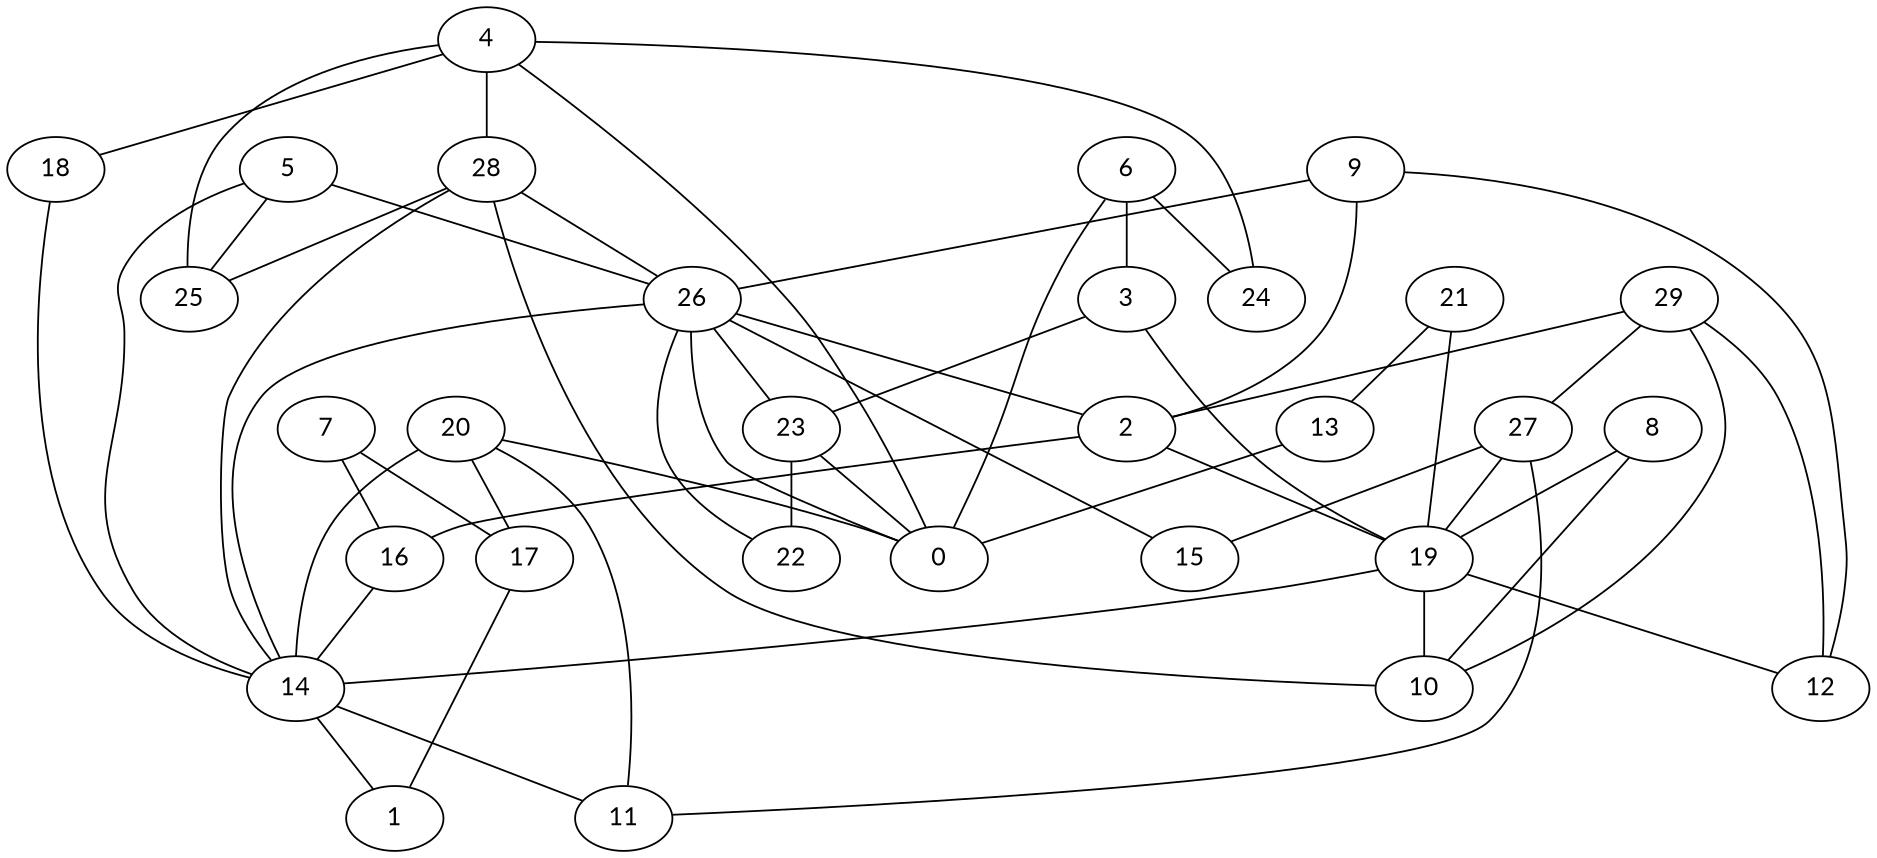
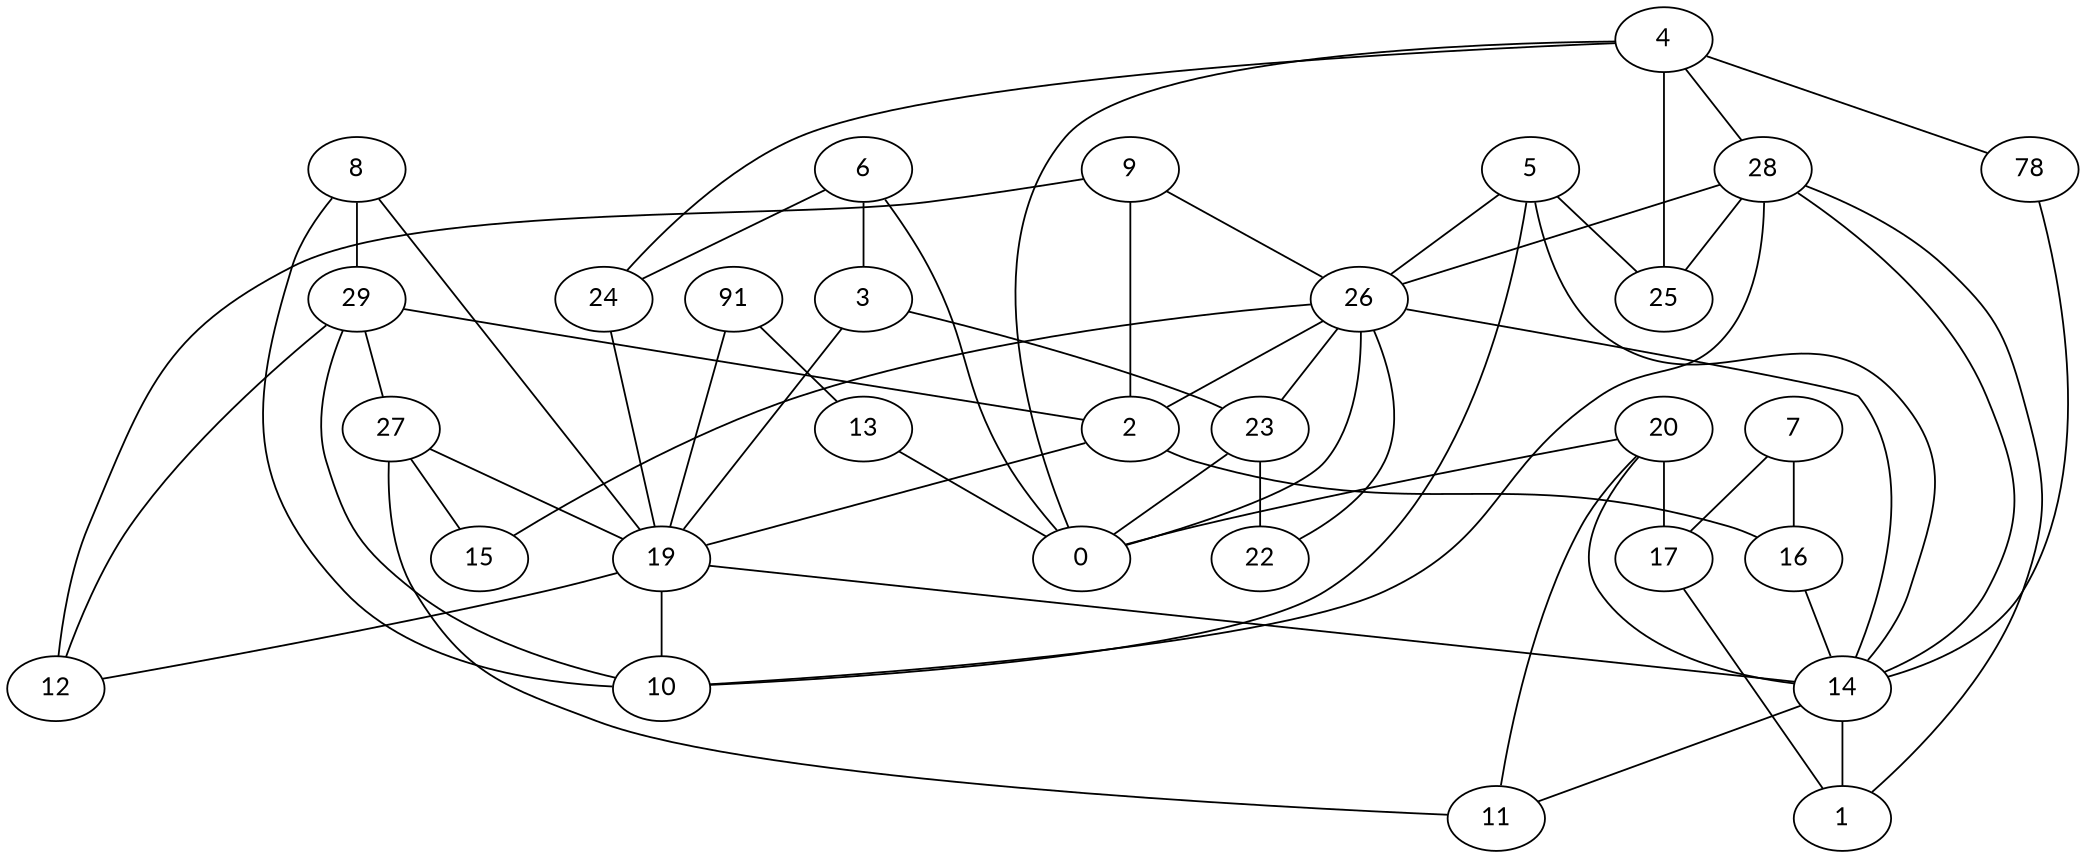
node "18": label "18" -> "78"
edge "8" -- "29": added
node "21": label "21" -> "91"
edge "24" -- "19": added
edge "28" -- "1": added
edge "5" -- "10": added
